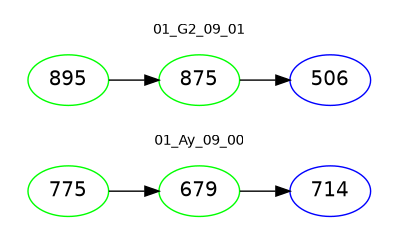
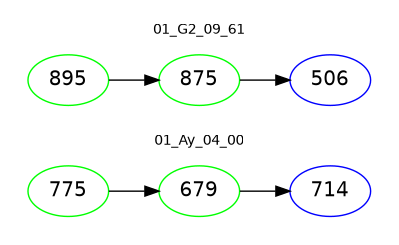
cluster "01_G2_09_01": label "01_G2_09_01" -> "01_G2_09_61"
cluster "01_Ay_09_00": label "01_Ay_09_00" -> "01_Ay_04_00"
